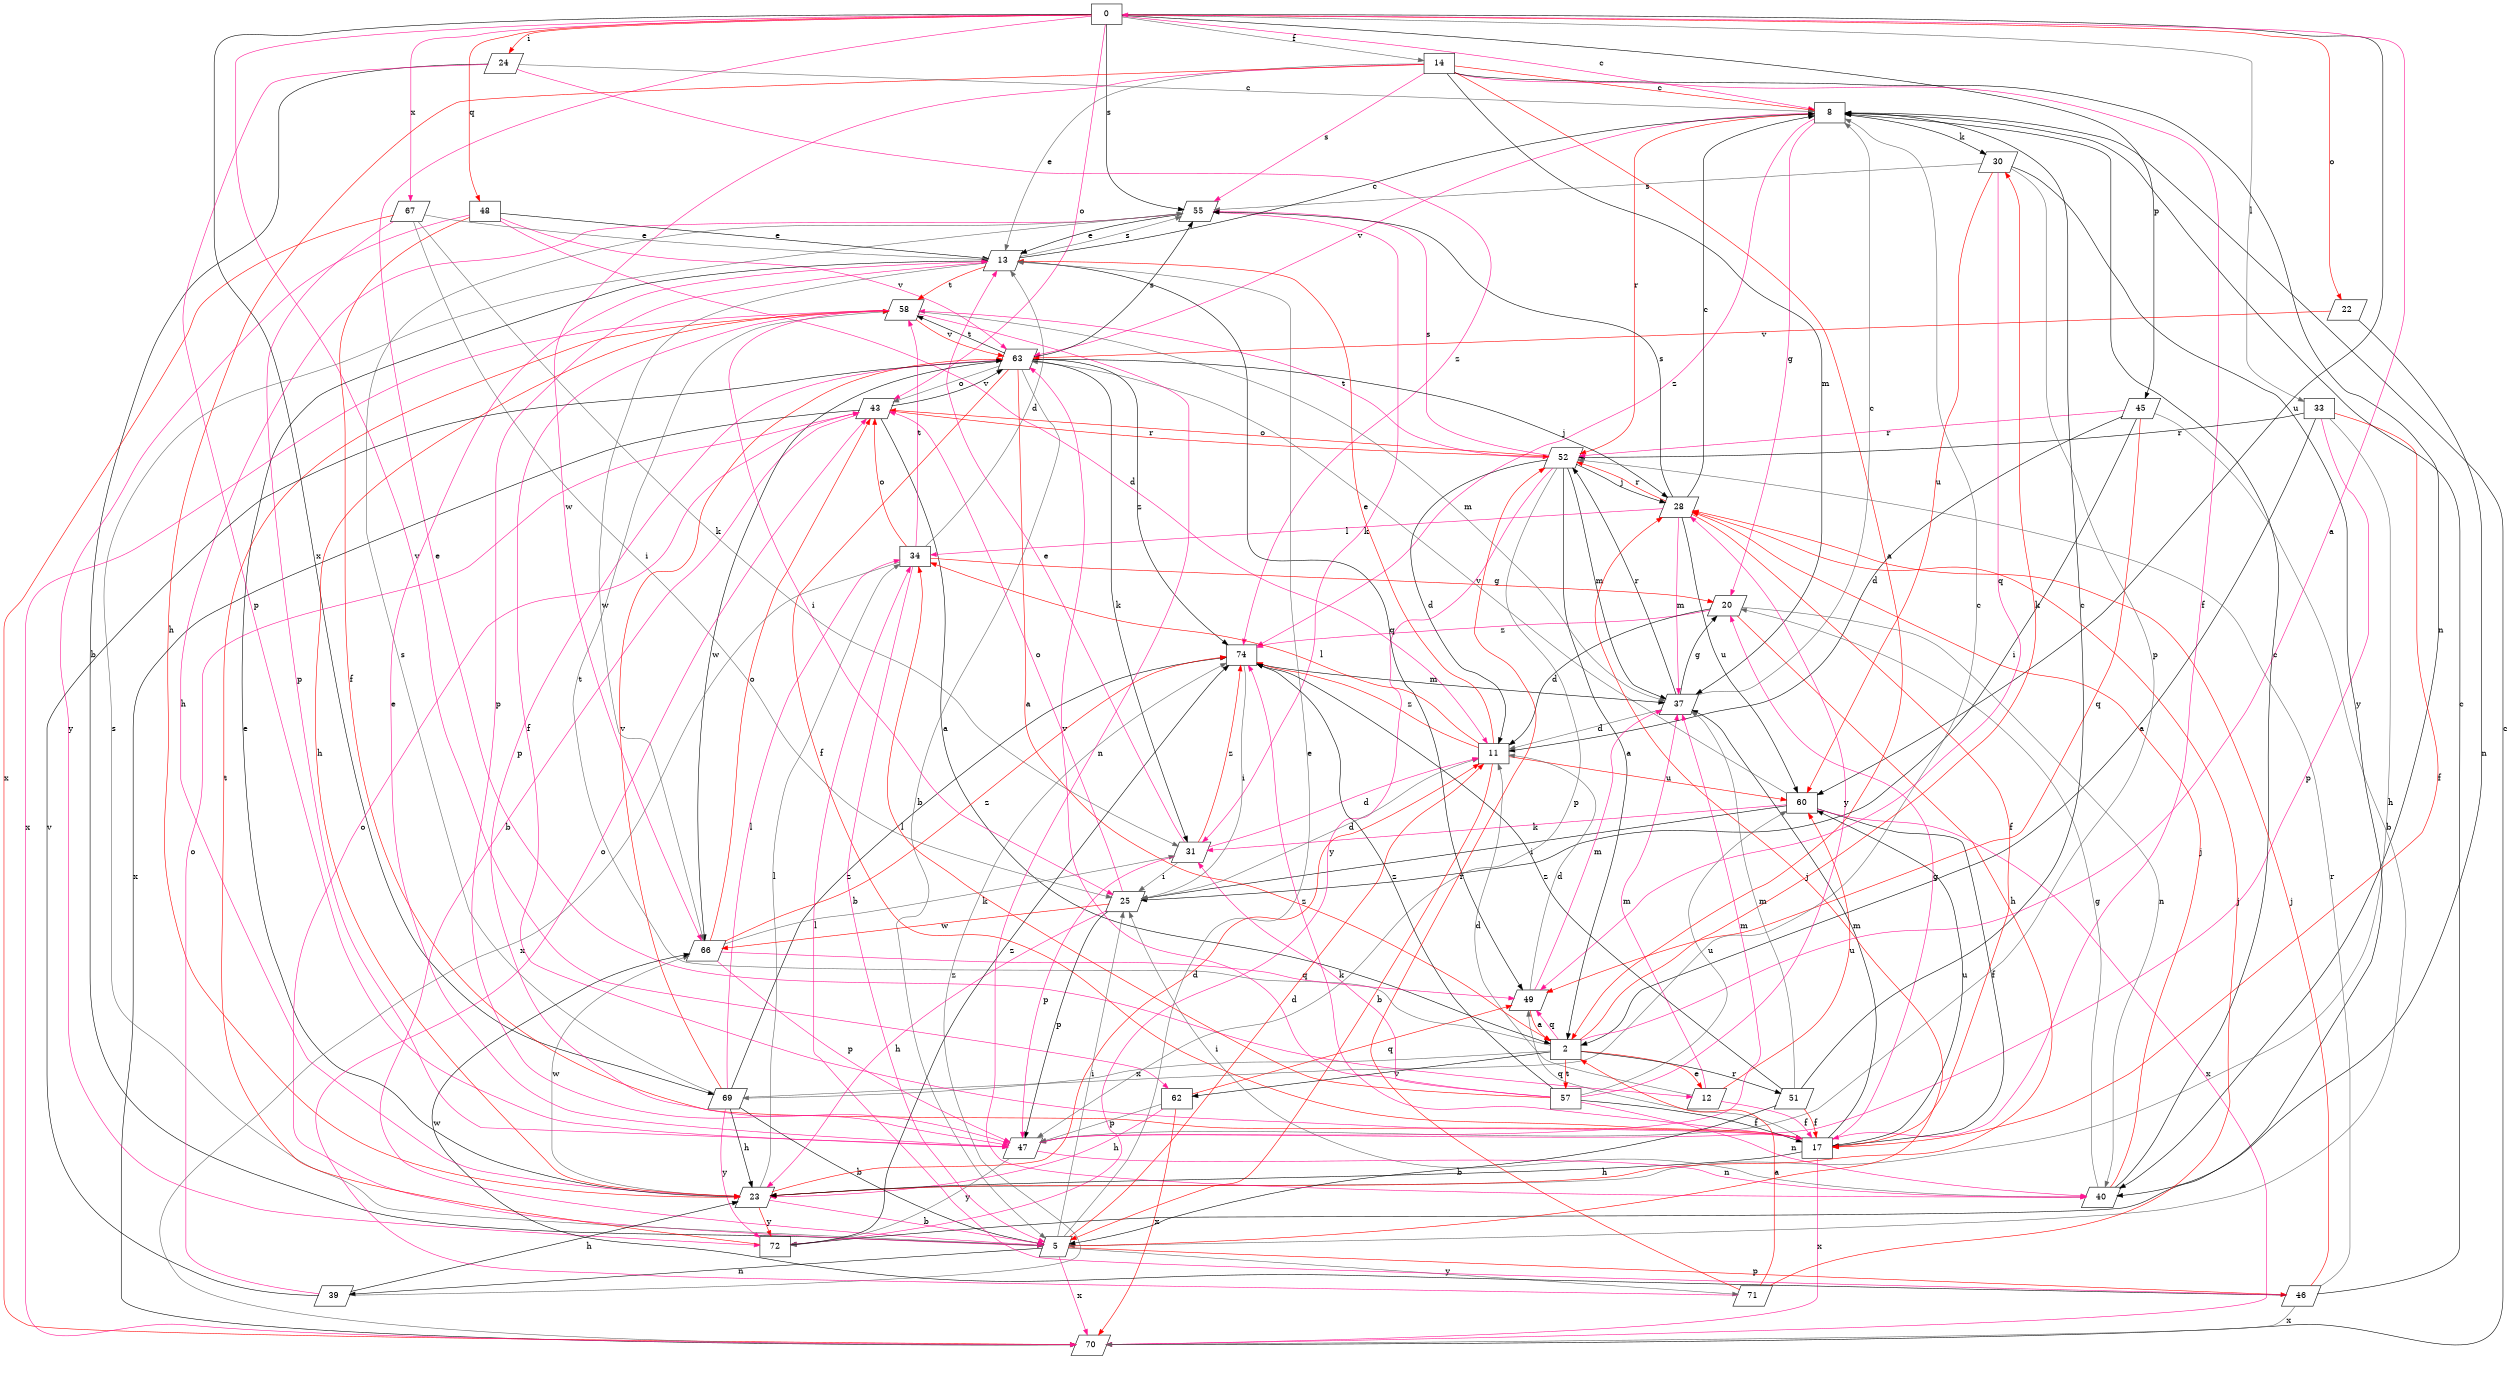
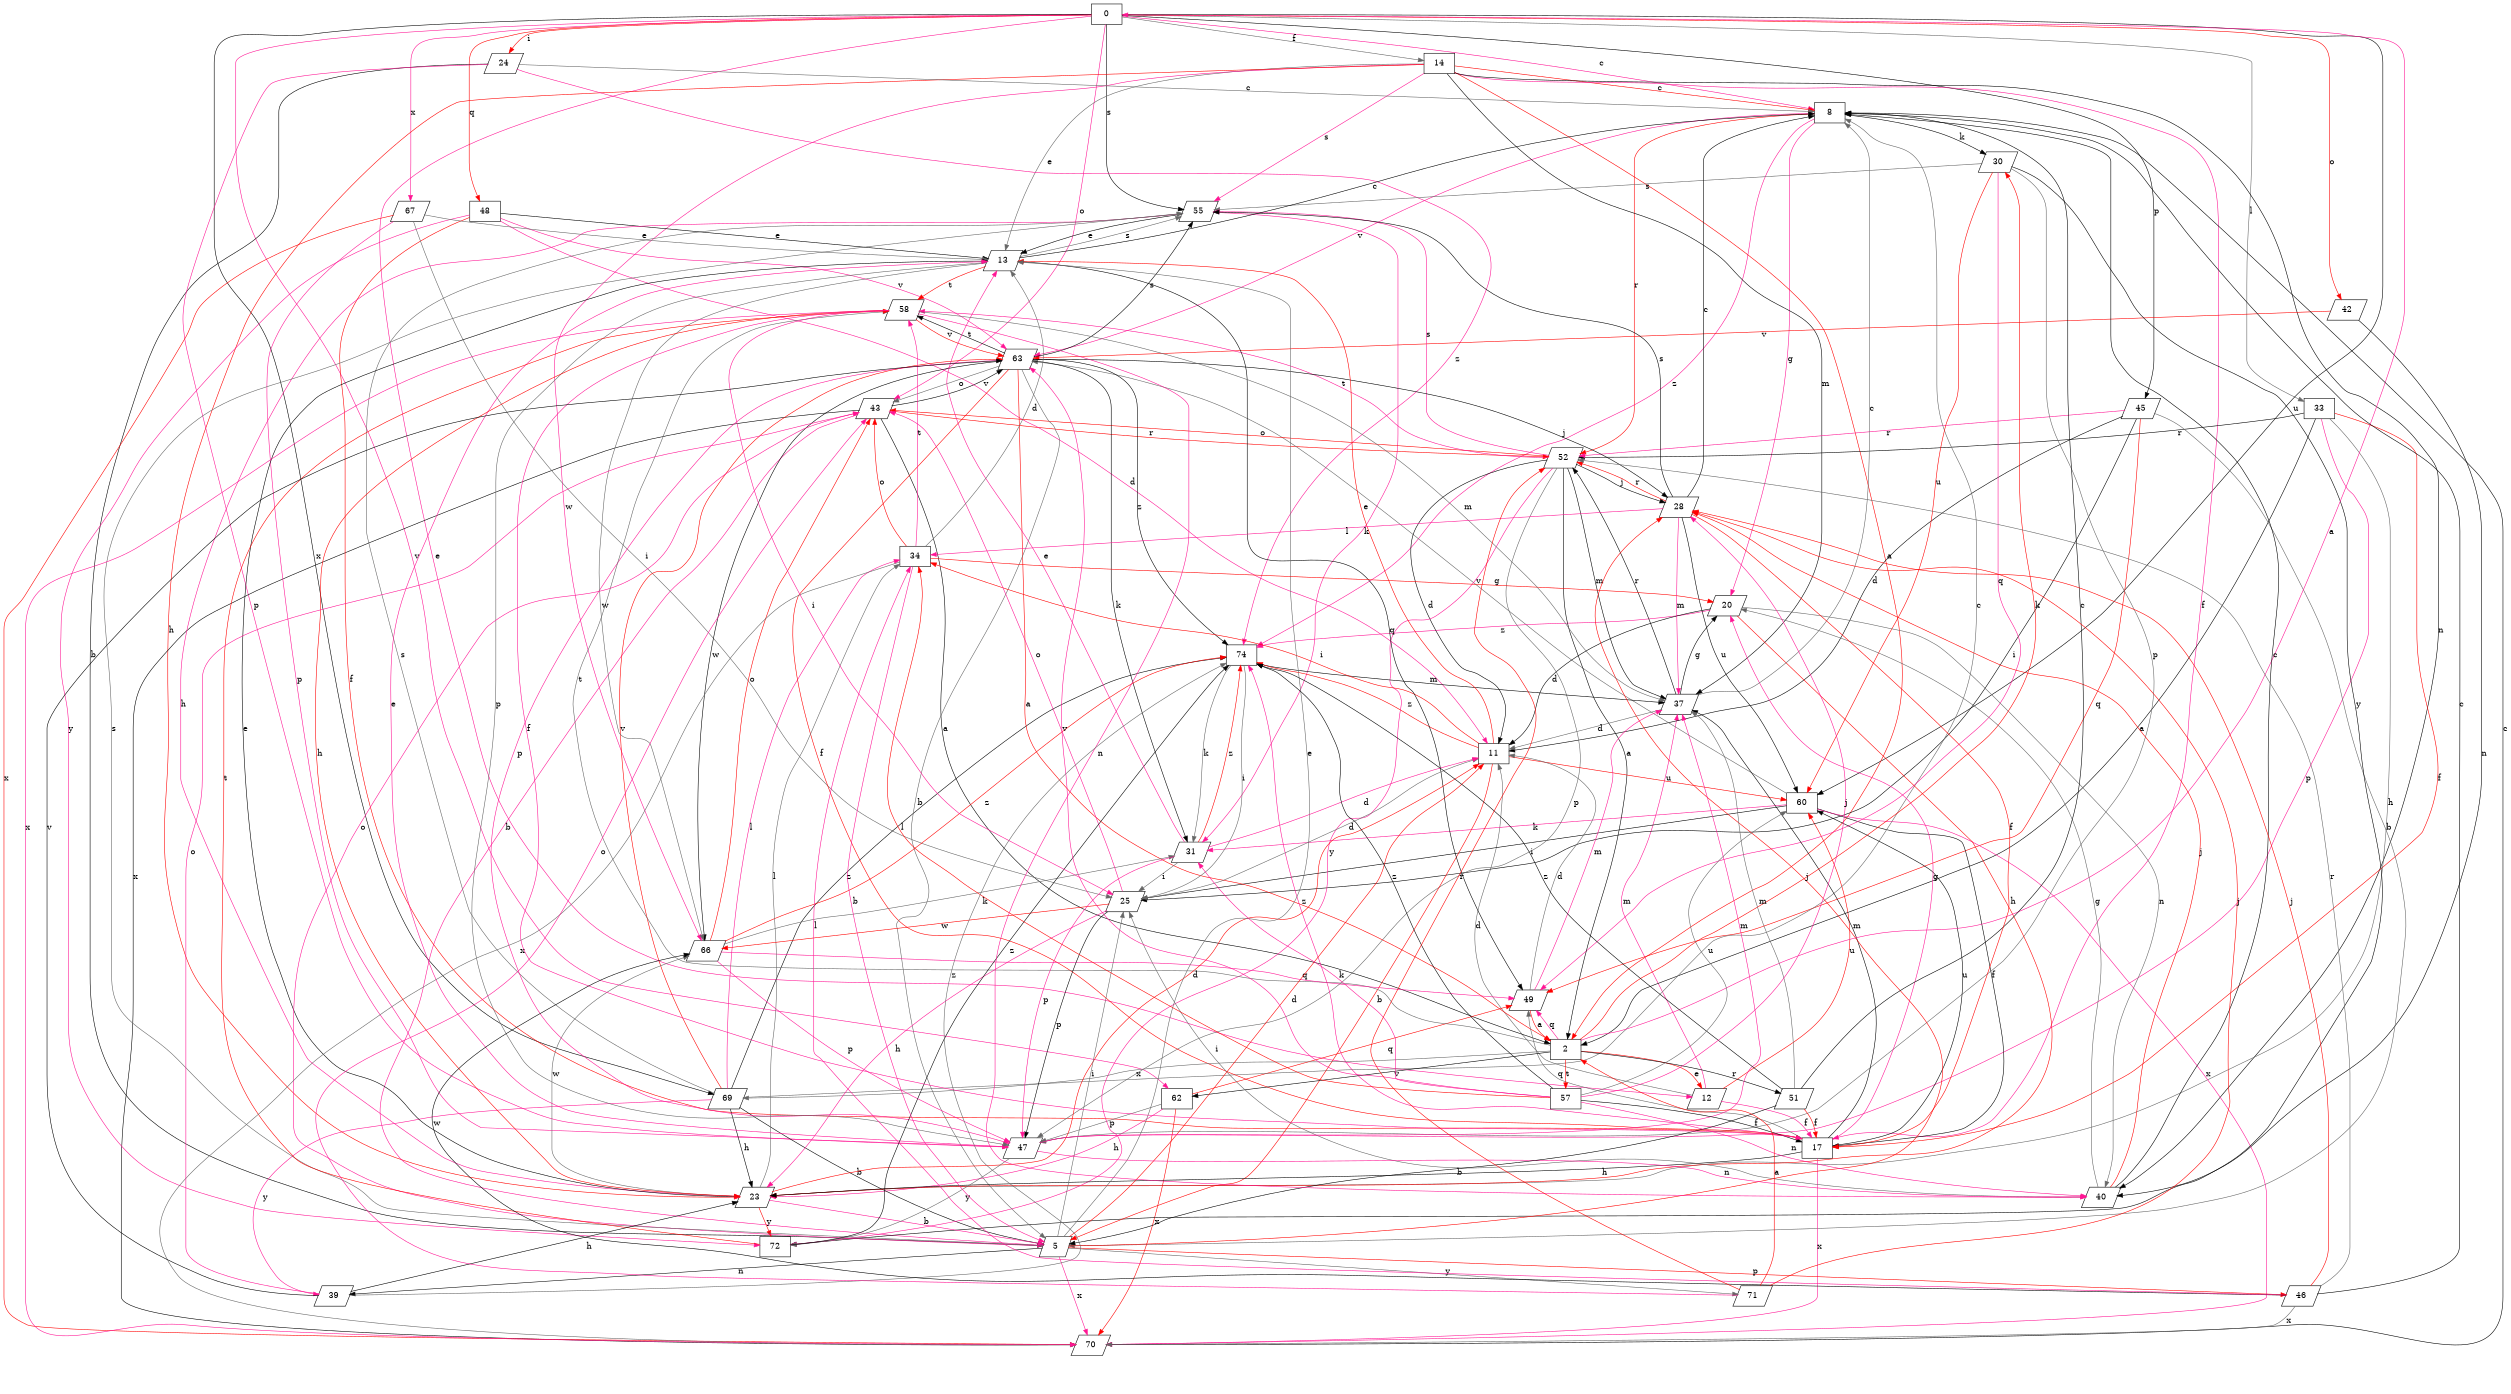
node "22": label "22" -> "42"
edge "67" -> "31": now "74" -> "31"
edge "11" -> "34": label "l" -> "i"
edge "13" -> "47": color deeppink -> gray40
edge "57" -> "28": label "y" -> "j"
edge "69" -> "72": now "69" -> "39"
